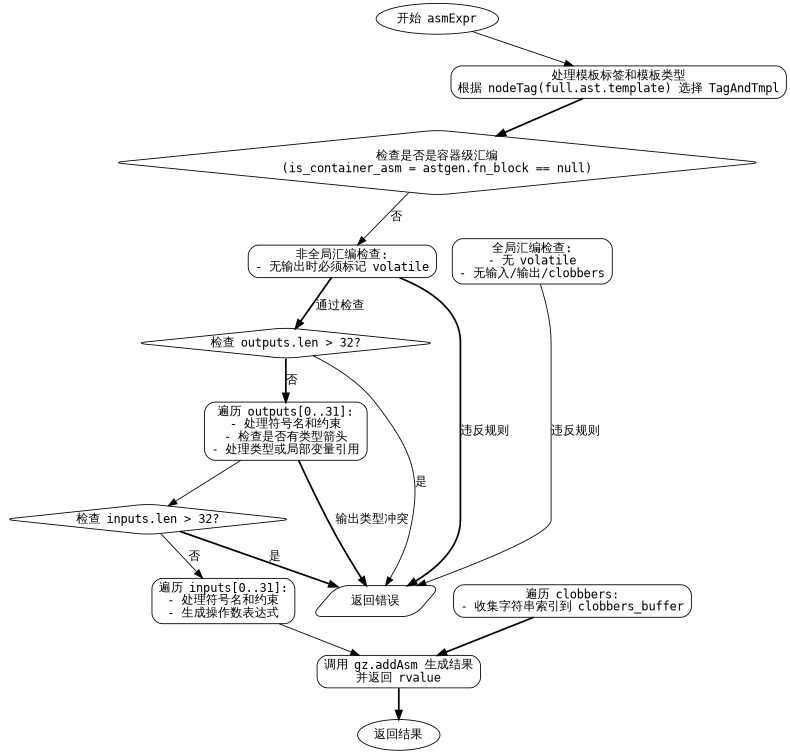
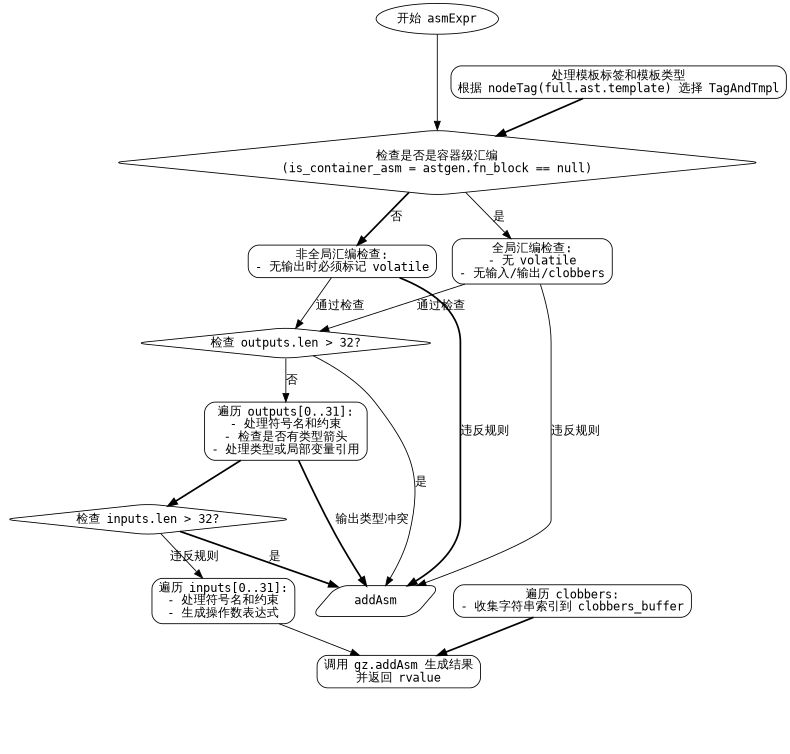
edge "开始 asmExpr" -> "处理模板标签和模板类型 根据 nodeTag(full.ast.template) 选择 TagAndTmpl": now "开始 asmExpr" -> "检查是否是容器级汇编 (is_container_asm = astgen.fn_block == null)"
edge "检查是否是容器级汇编 (is_container_asm = astgen.fn_block == null)" -> "全局汇编检查: - 无 volatile - 无输入/输出/clobbers": added, label "是"
edge "检查是否是容器级汇编 (is_container_asm = astgen.fn_block == null)" -> "非全局汇编检查: - 无输出时必须标记 volatile": style solid -> bold
edge "非全局汇编检查: - 无输出时必须标记 volatile" -> "检查 outputs.len > 32?": style bold -> solid
edge "全局汇编检查: - 无 volatile - 无输入/输出/clobbers" -> "检查 outputs.len > 32?": added, label "通过检查"
edge "检查 outputs.len > 32?" -> "遍历 outputs[0..31]: - 处理符号名和约束 - 检查是否有类型箭头 - 处理类型或局部变量引用": style bold -> solid
edge "遍历 outputs[0..31]: - 处理符号名和约束 - 检查是否有类型箭头 - 处理类型或局部变量引用" -> "检查 inputs.len > 32?": style solid -> bold
edge "检查 inputs.len > 32?" -> "遍历 inputs[0..31]: - 处理符号名和约束 - 生成操作数表达式": label "否" -> "违反规则"
node "返回错误": label "返回错误" -> "addAsm"
node "返回结果": removed
